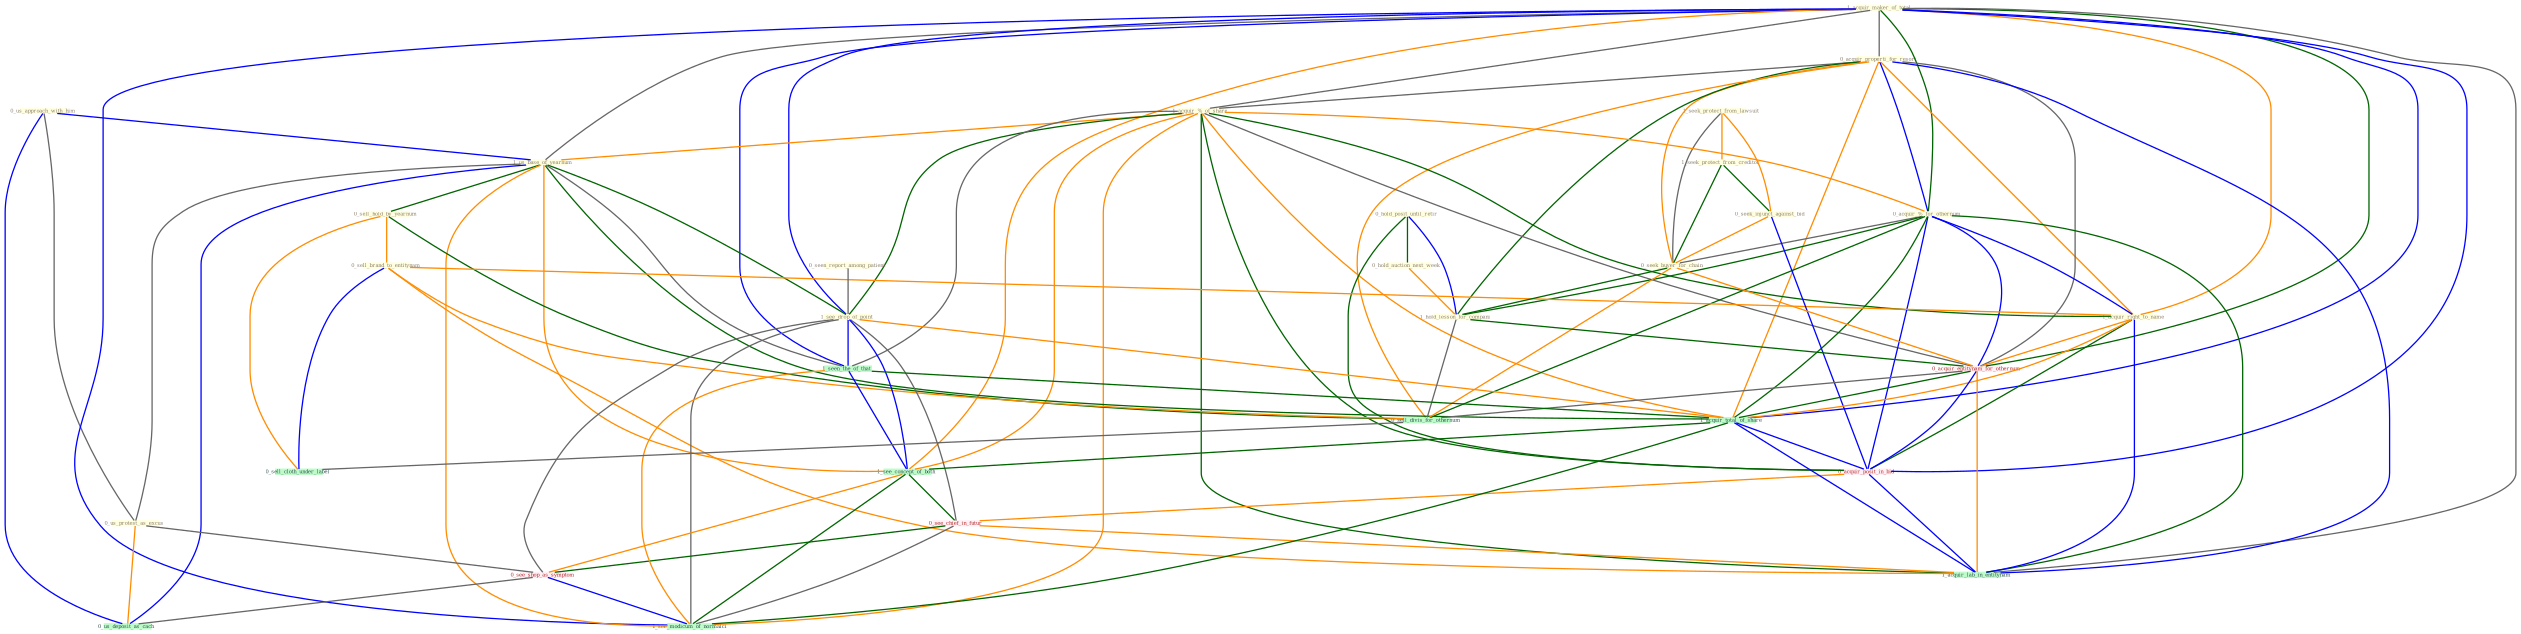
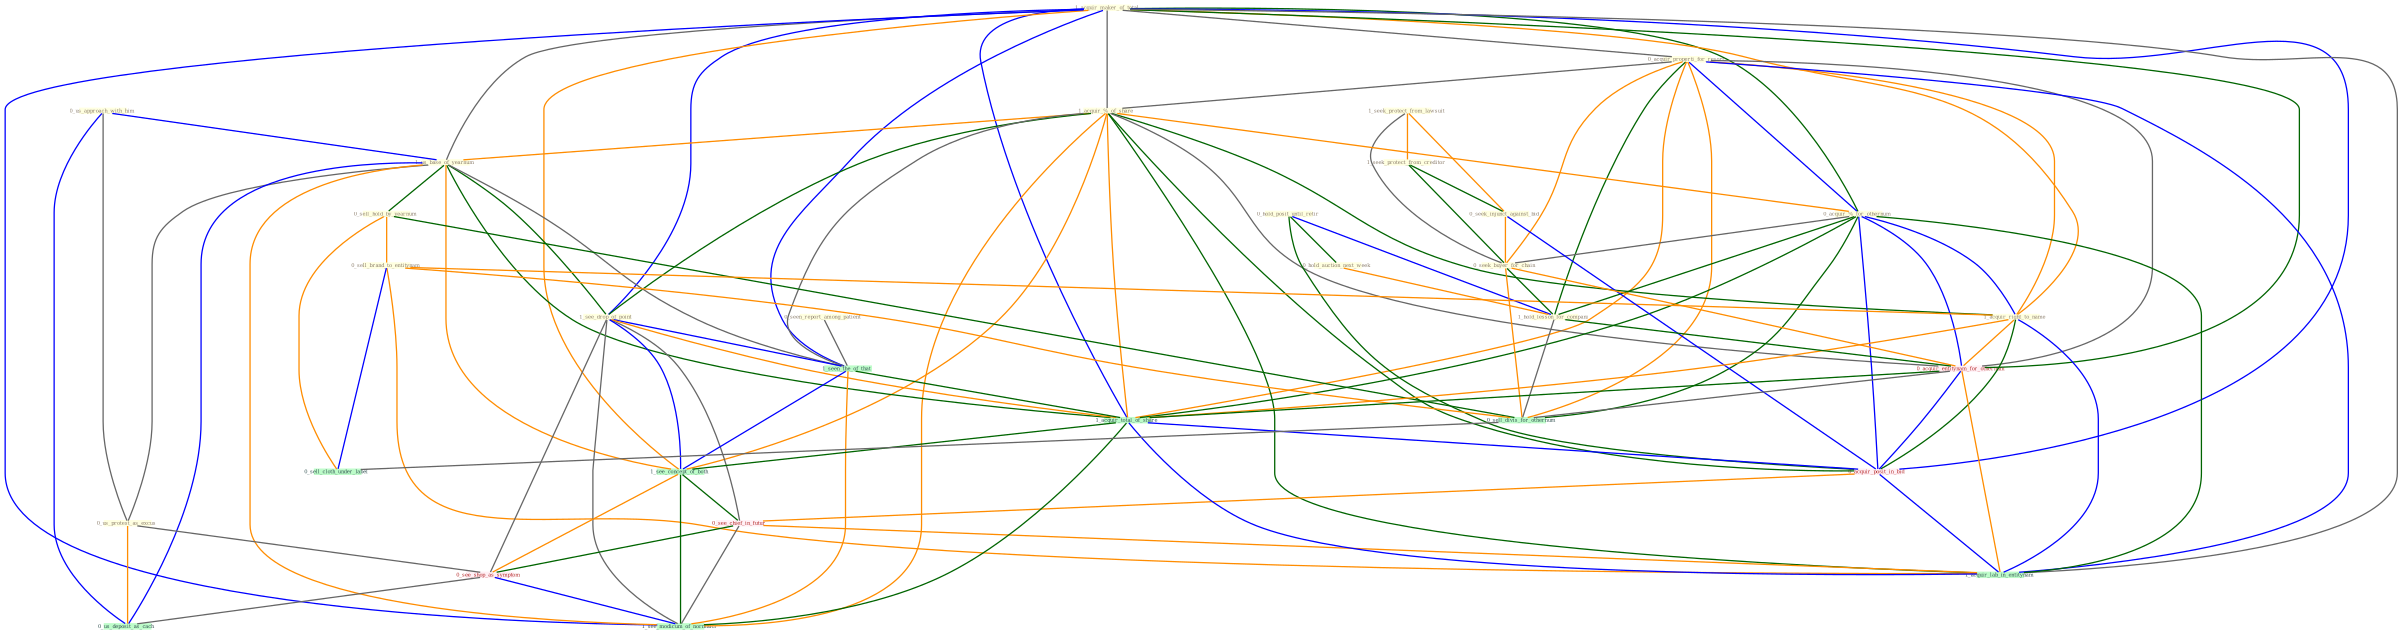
edge "0_seen_report_among_patient" -- "1_see_drop_of_point": now "0_seen_report_among_patient" -- "1_seen_the_of_that"
